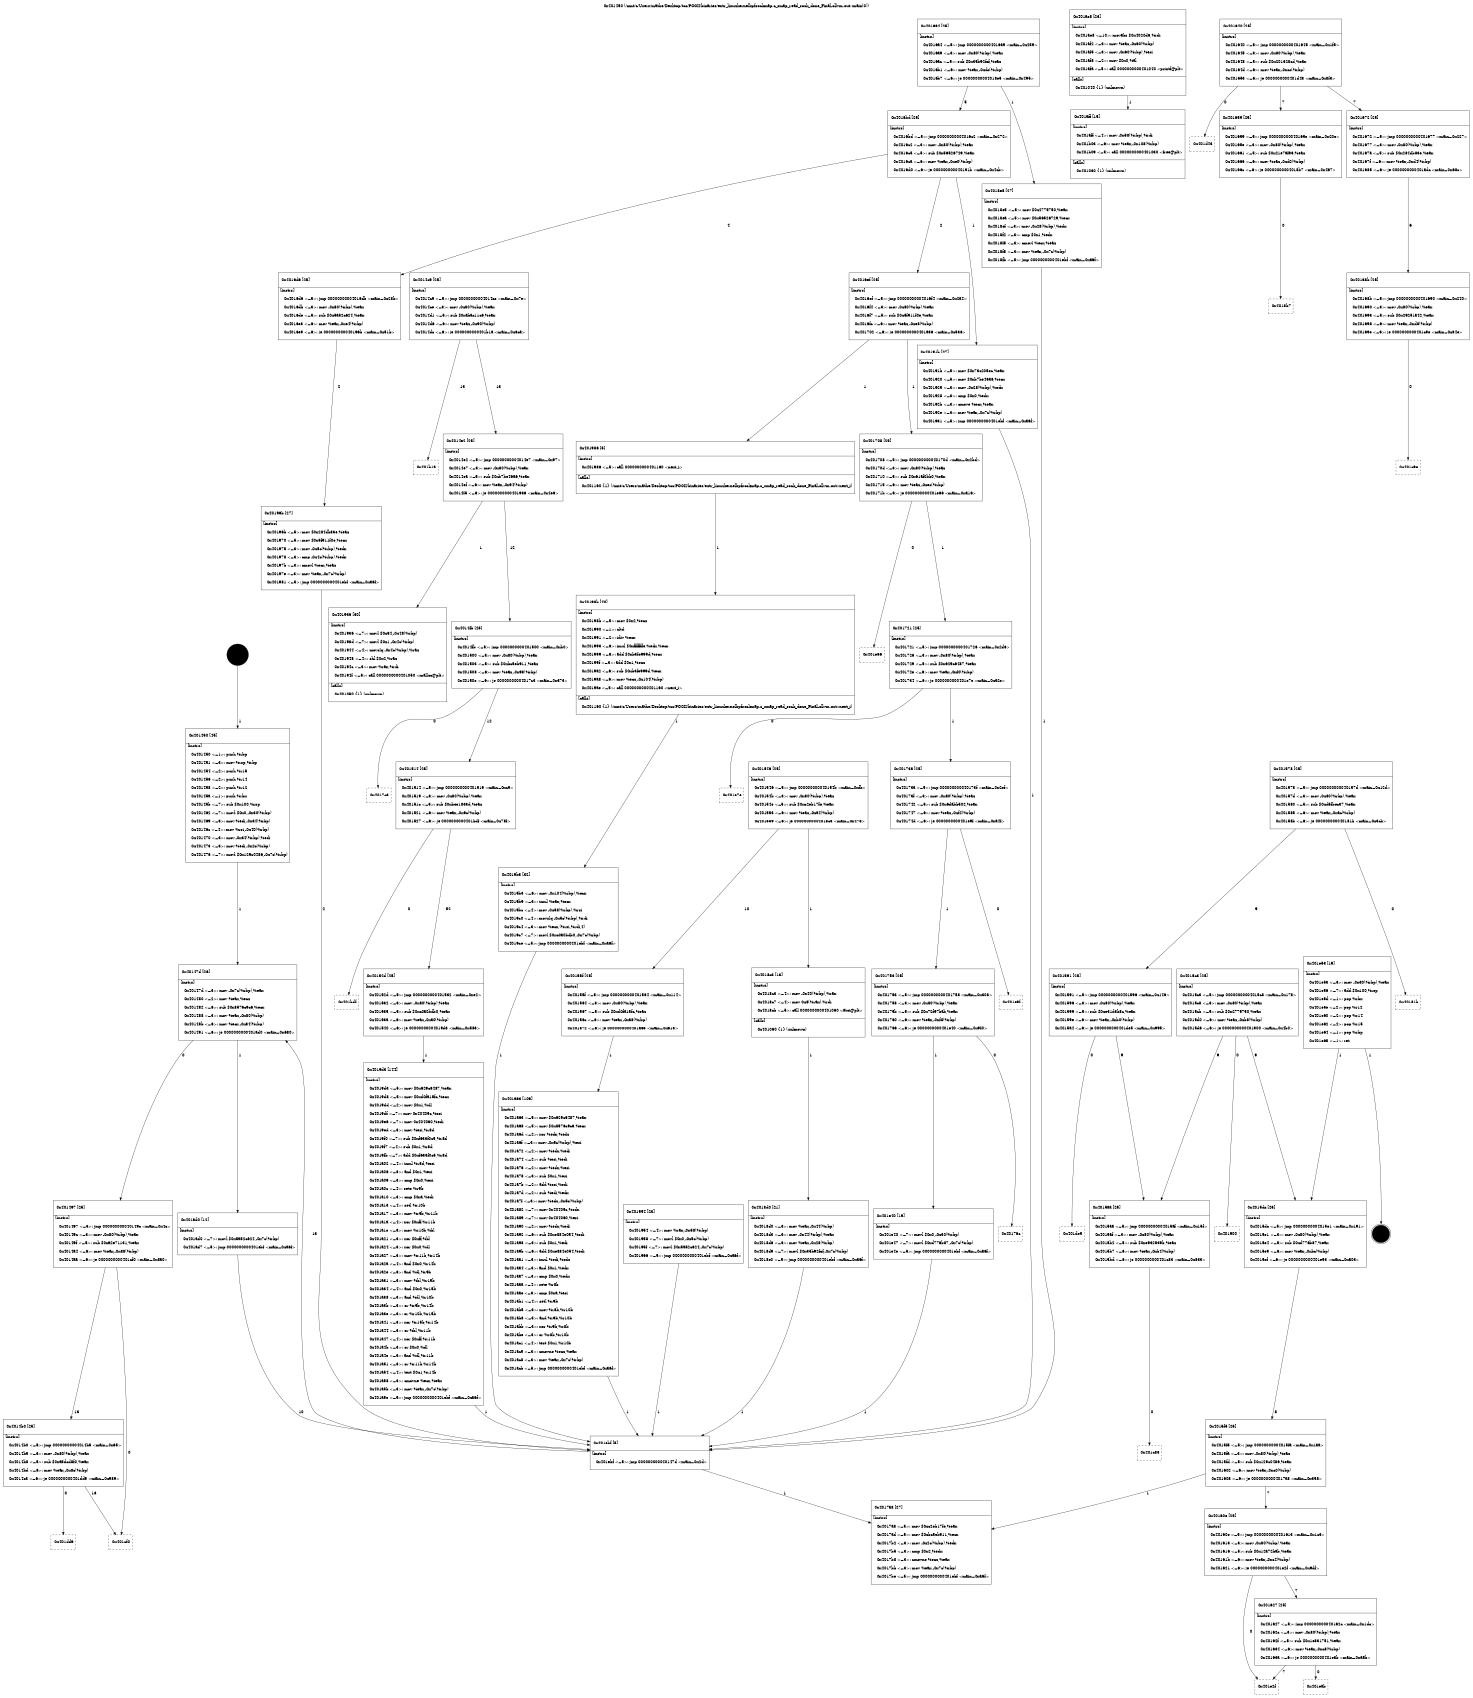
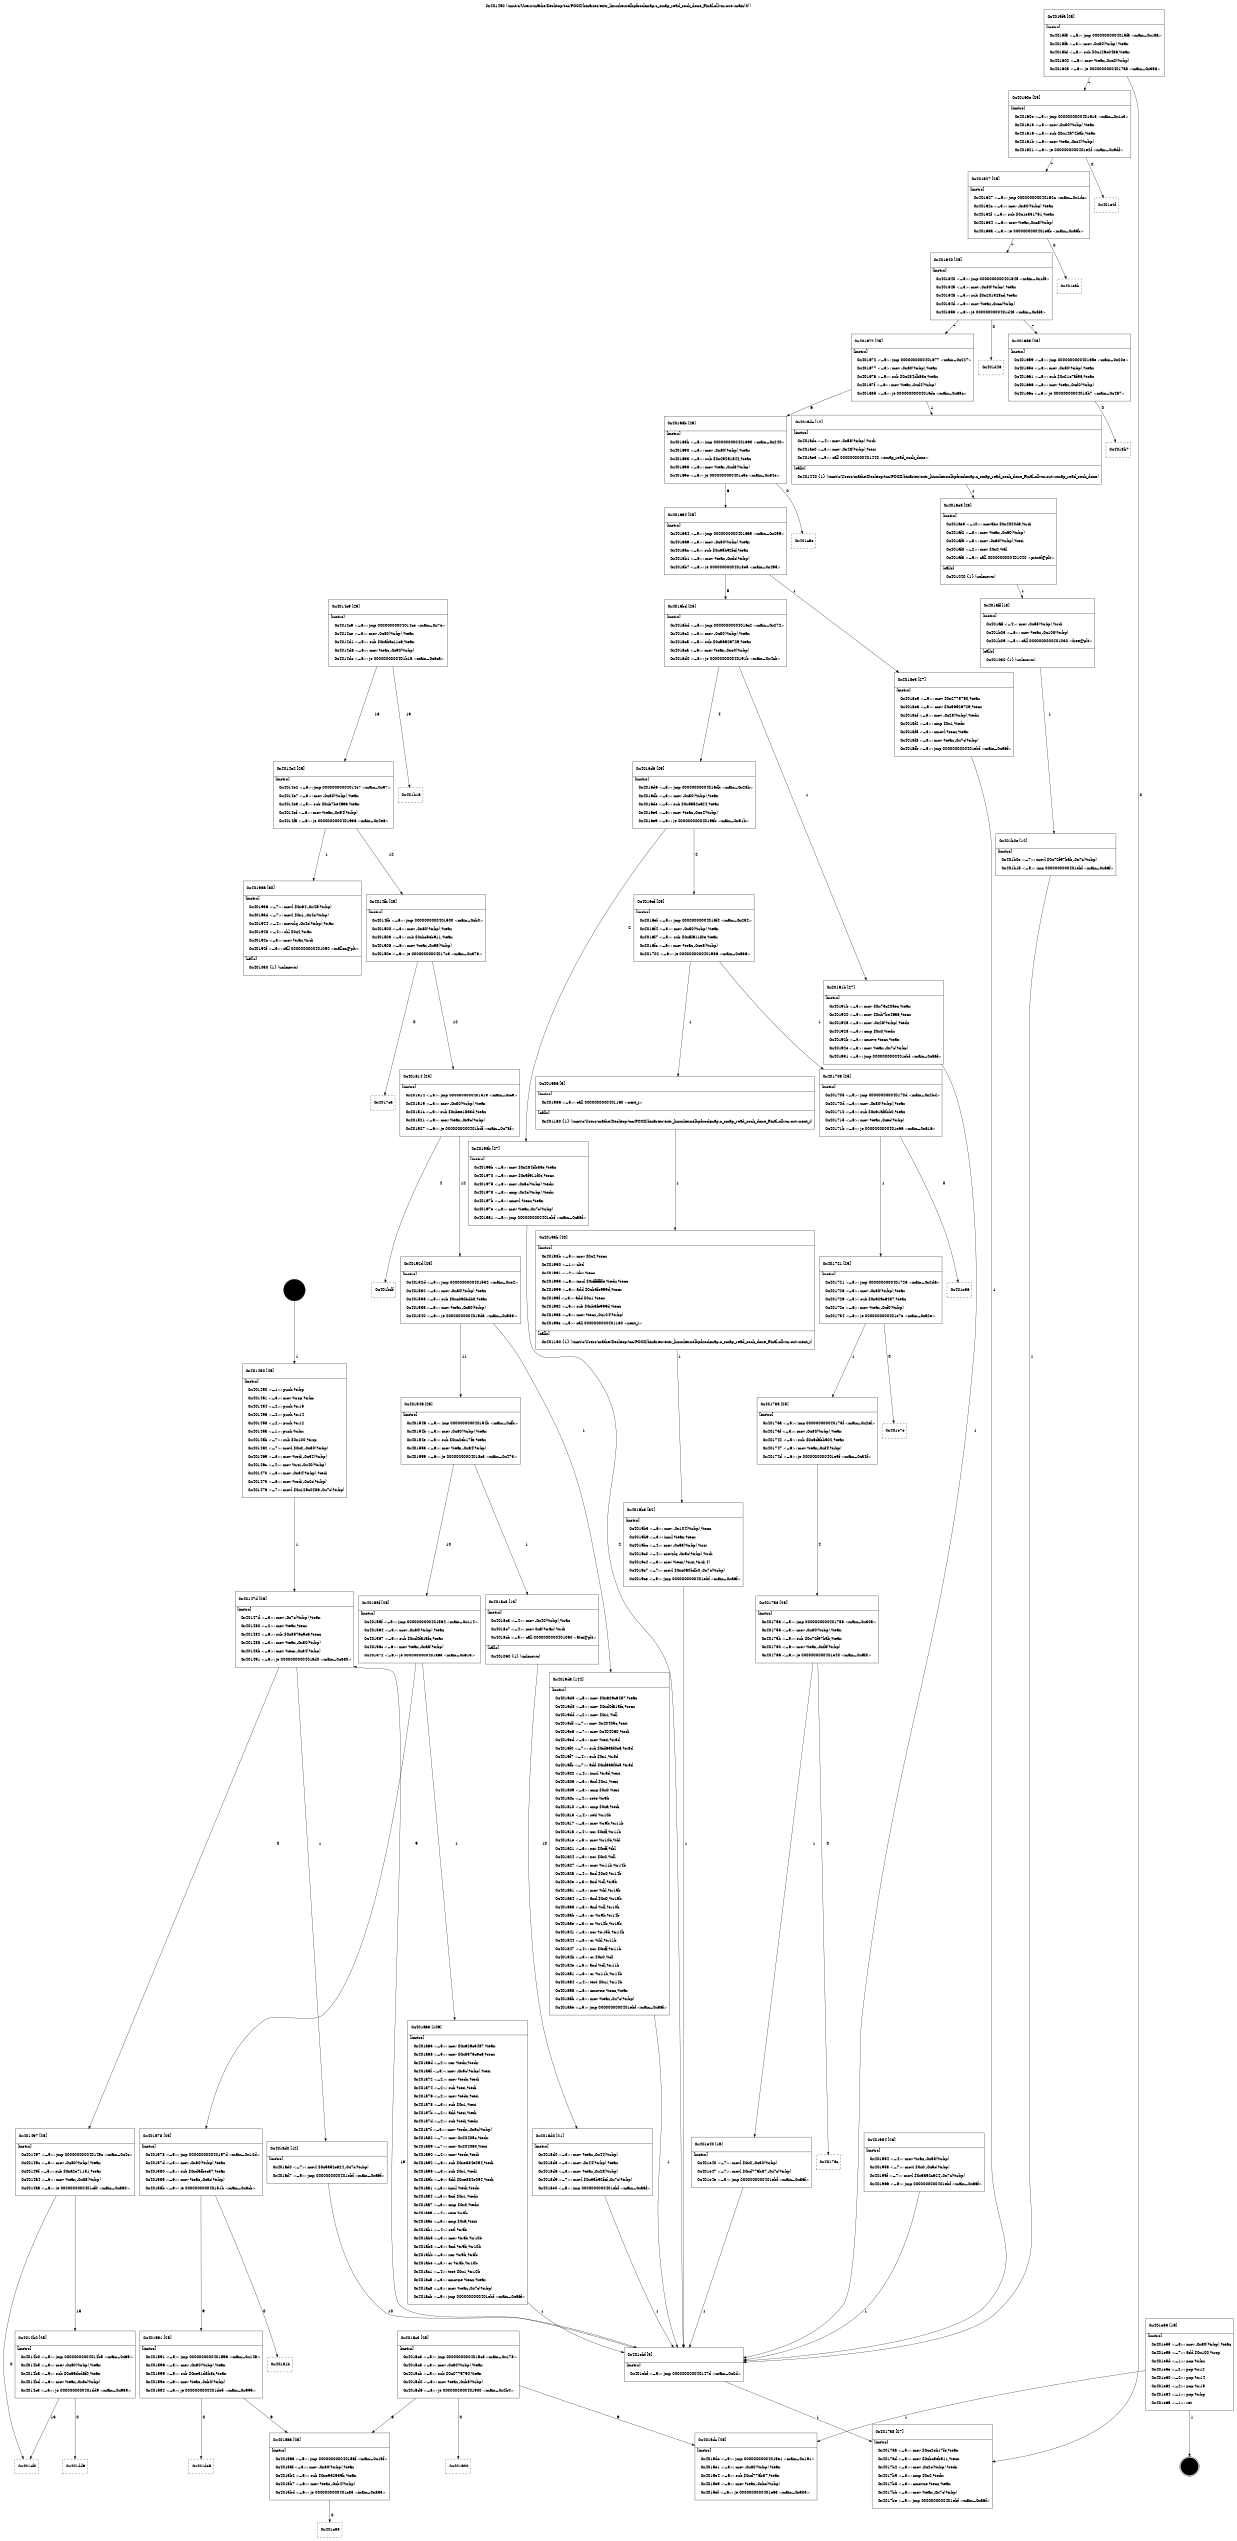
edge "0x4016bd [25]" -> "0x4016ef [25]": now "0x4016d6 [25]" -> "0x4016ef [25]"
node "0x401adc [12]": added
edge "0x40168b [25]" -> "0x4016a4 [25]": added, label "6"
node "0x401b0e [12]": added
edge "0x401514 [25]" -> "0x401bdf": label " 0" -> " 4"
edge "0x401514 [25]" -> "0x40152d [25]": label " 52" -> " 12"
edge "0x40173a [25]" -> "0x401753 [25]": label " 1" -> " 4"
node "0x401e9f": removed
edge "0x4018c3 [13]" -> "0x4018d0 [21]": label " 1" -> " 10"
edge "0x4015dc [25]" -> "0x4015f5 [25]": removed, label "8"
edge "0x40152d [25]" -> "0x401546 [25]": added, label "11"
edge "0x4015f5 [25]" -> "0x4017a8 [27]": label " 1" -> " 0"
edge "0x401627 [25]" -> "0x401e2f": now "0x401627 [25]" -> "0x401640 [25]"
edge "0x40155f [25]" -> "0x401578 [25]": added, label "9"
